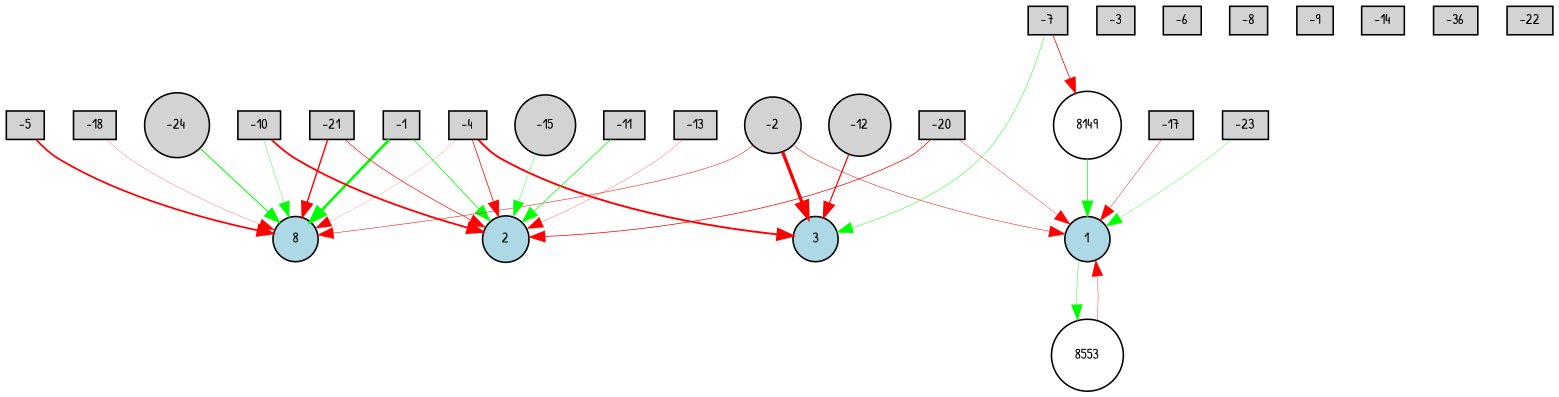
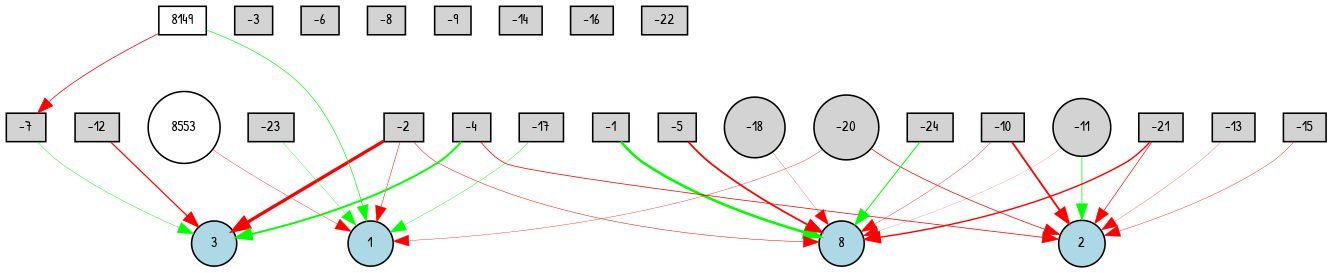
node "-36": label "-36" -> "-16"
edge "-7" -> "8149": reversed
node "-18": shape box -> circle
node "-24": shape circle -> box
node "-15": shape circle -> box
node "-11": shape box -> circle
node "-2": shape circle -> box
node "-12": shape circle -> box
node "-20": shape box -> circle
node "8149": shape circle -> box
edge "-10" -> "8": color green -> red
edge "-1" -> "2": removed
edge "-17" -> "1": color red -> green
edge "-15" -> "2": color green -> red
edge "-4" -> "8": now "-11" -> "8"
edge "-4" -> "3": color red -> green
edge "1" -> "8553": removed
